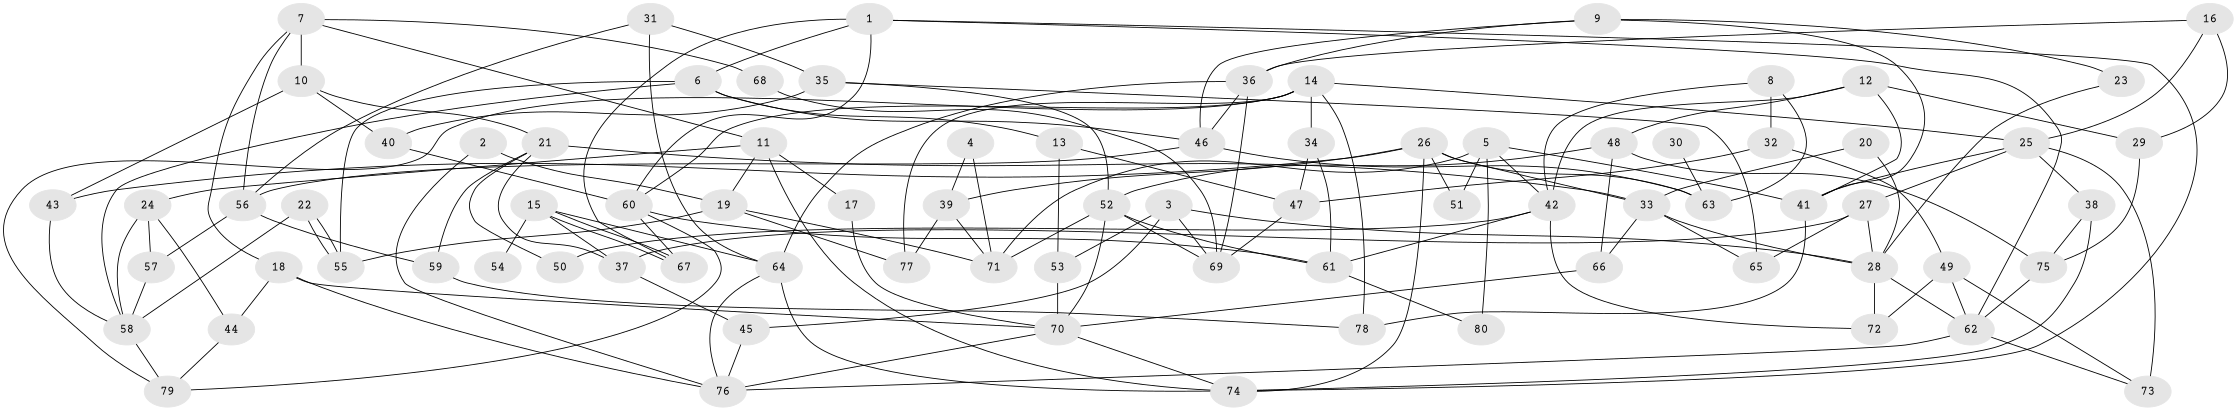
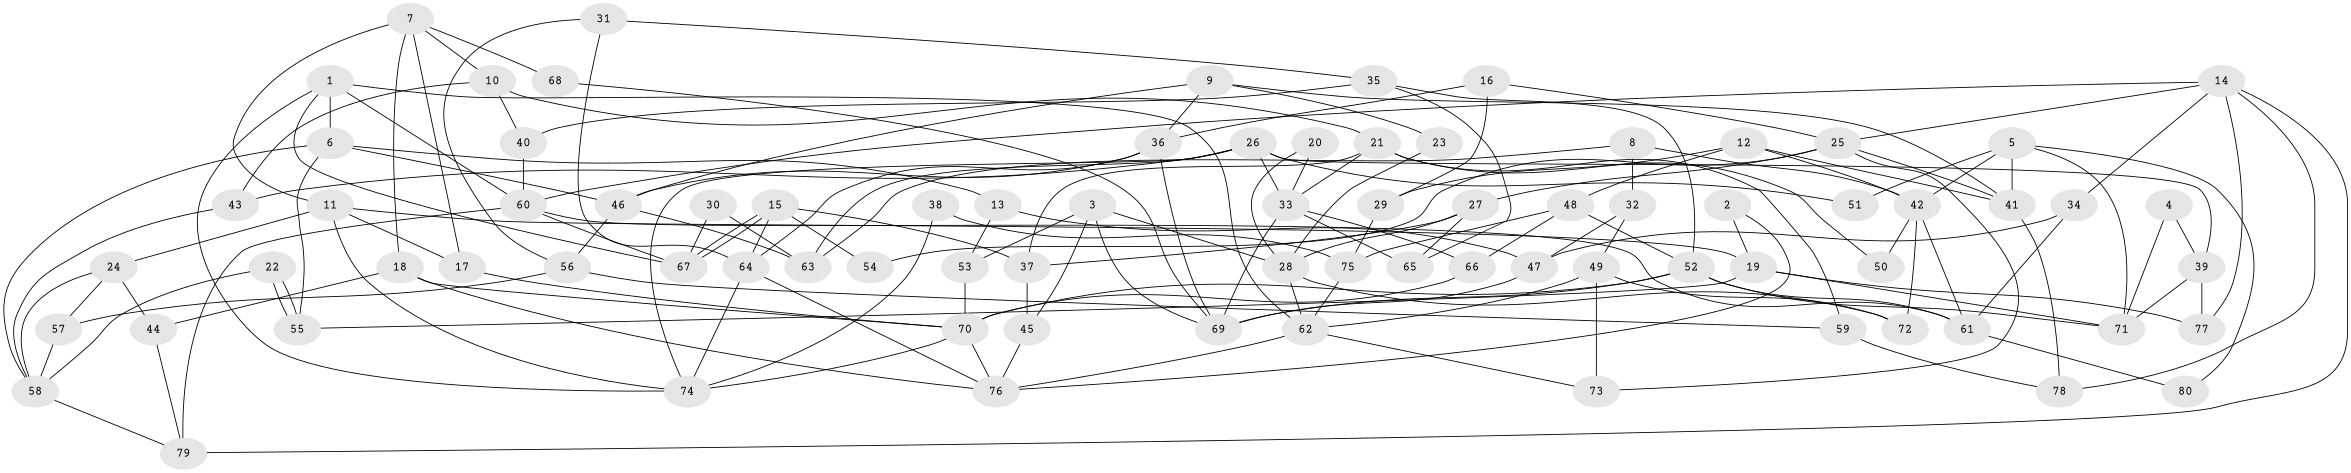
edge "7" -- "56": now "7" -- "17"
edge "25" -- "38": now "25" -- "54"
edge "30" -- "67": added
edge "33" -- "28": now "33" -- "69"
